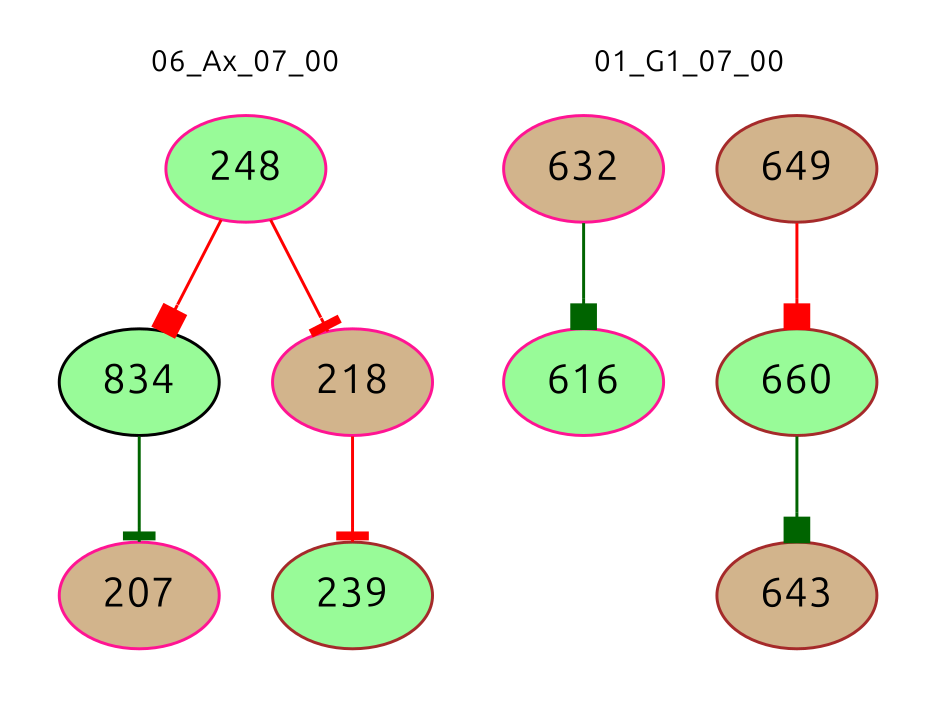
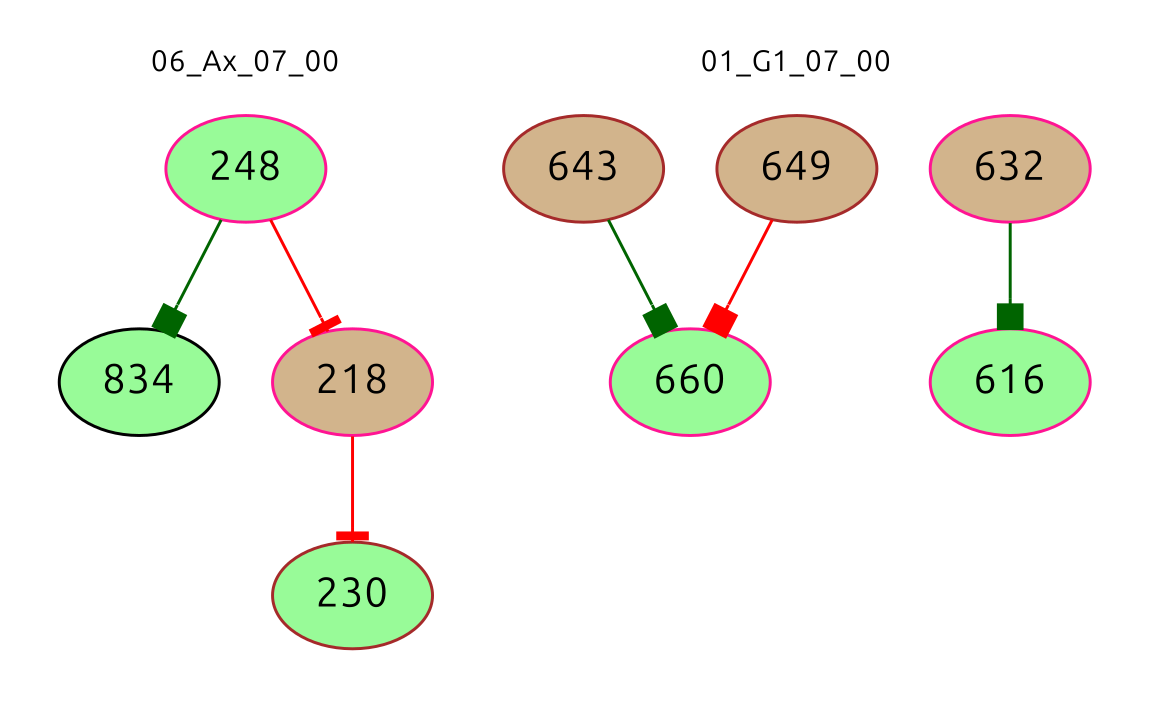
edge "248" -> "834": color red -> darkgreen
node "660": color brown -> deeppink
edge "660" -> "643": reversed
node "207": removed
node "239": label "239" -> "230"
